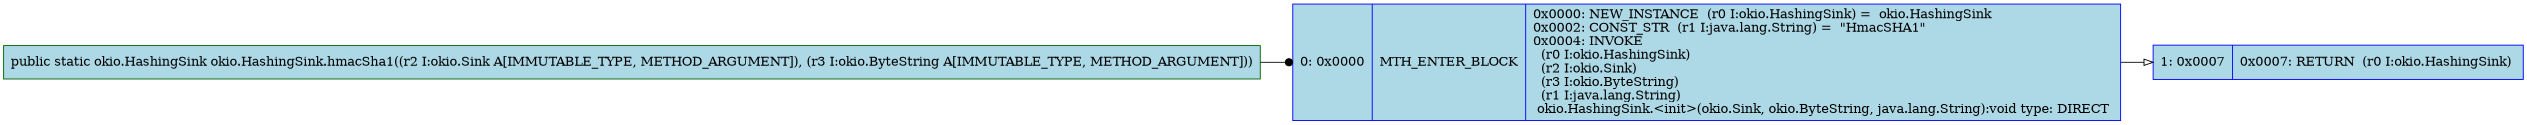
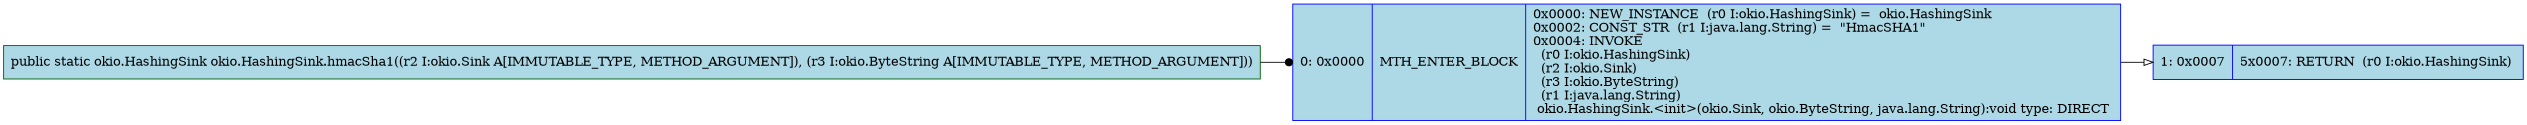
node "1: 0x0007": text "0x0007: RETURN  (r0 I:okio.HashingSink)" -> "5x0007: RETURN  (r0 I:okio.HashingSink)"
